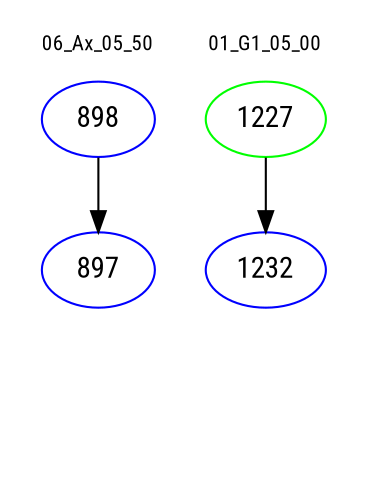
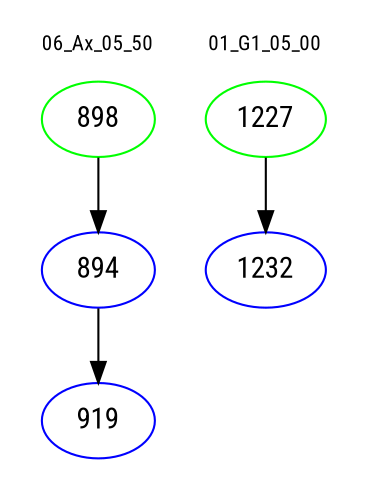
node "898": color blue -> green
node "897": label "897" -> "894"
node "919": added
